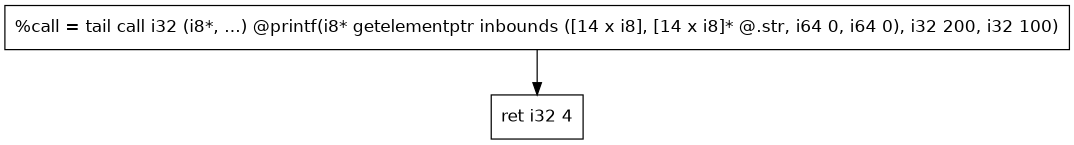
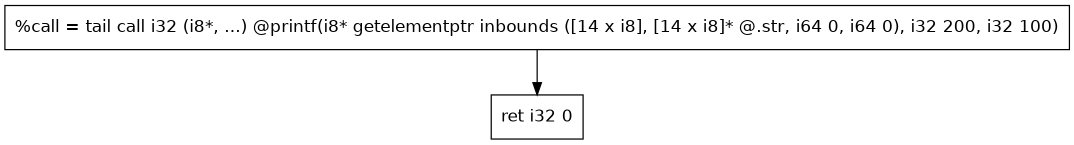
node "ret i32 4": label "ret i32 4" -> "ret i32 0"
